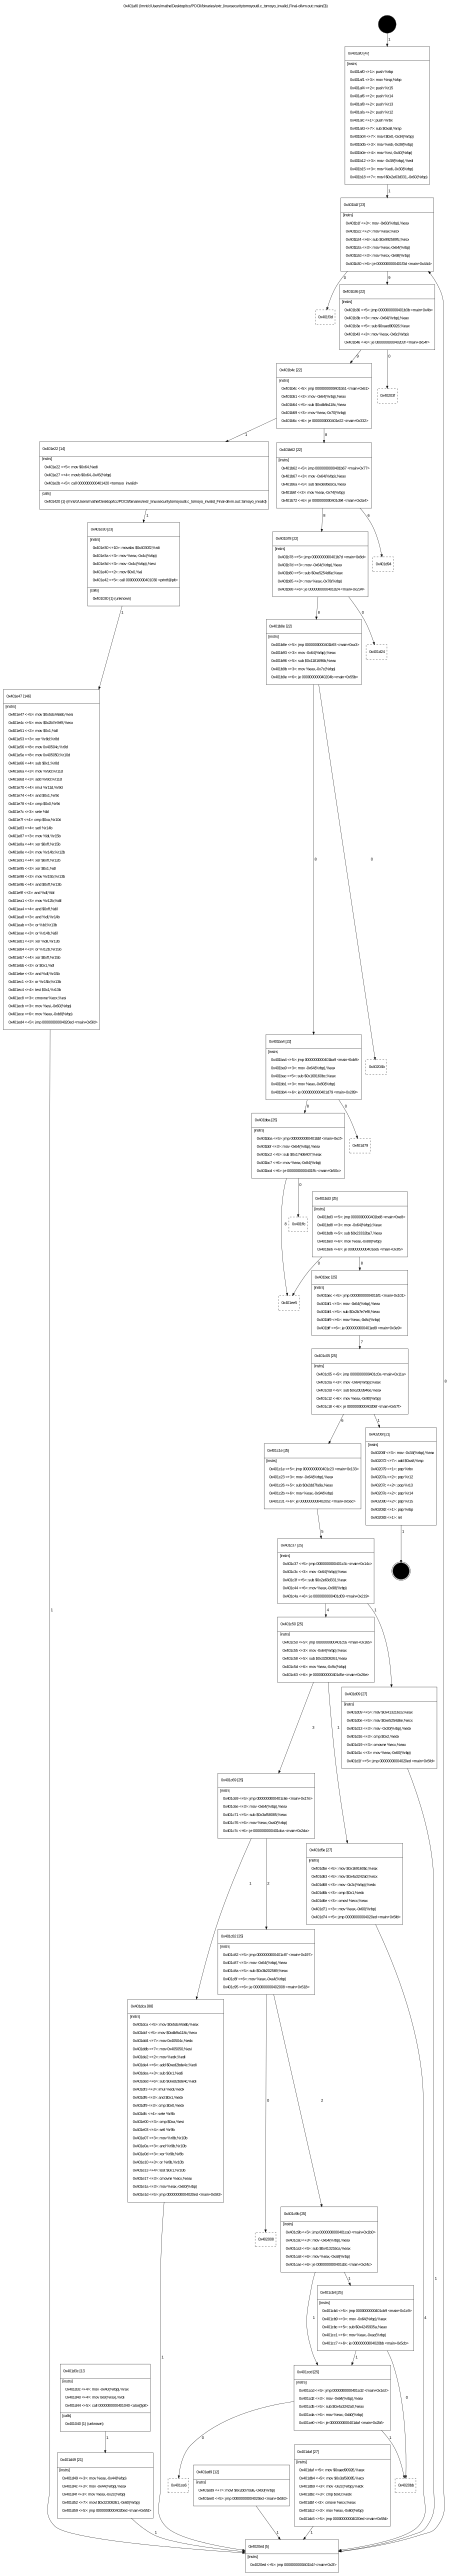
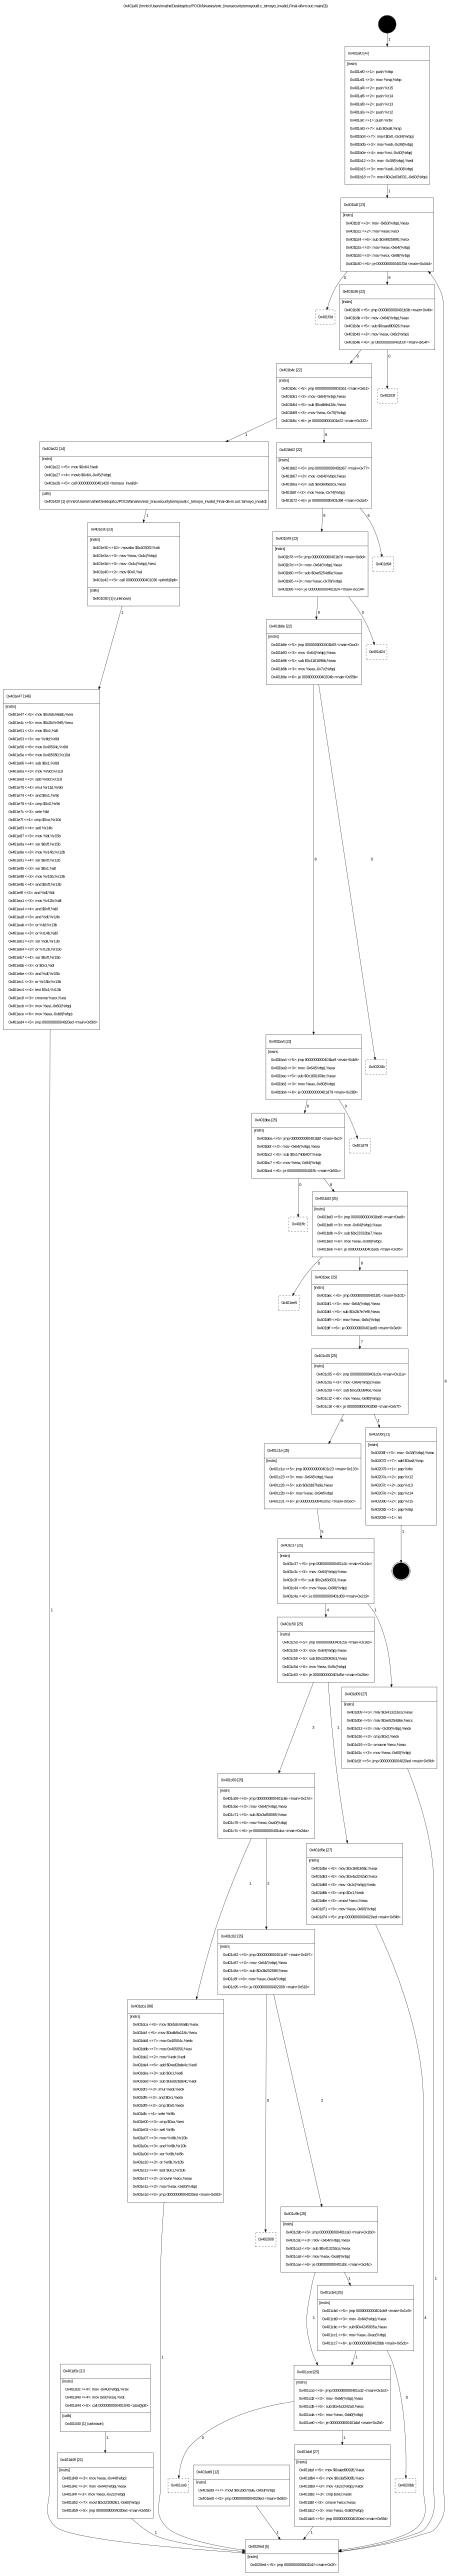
edge "0x401bba [25]" -> "0x401ee5": now "0x401bba [25]" -> "0x401bd3 [25]"
edge "0x401ccd [25]" -> "0x4020bb": now "0x401ccd [25]" -> "0x401daf [27]"
